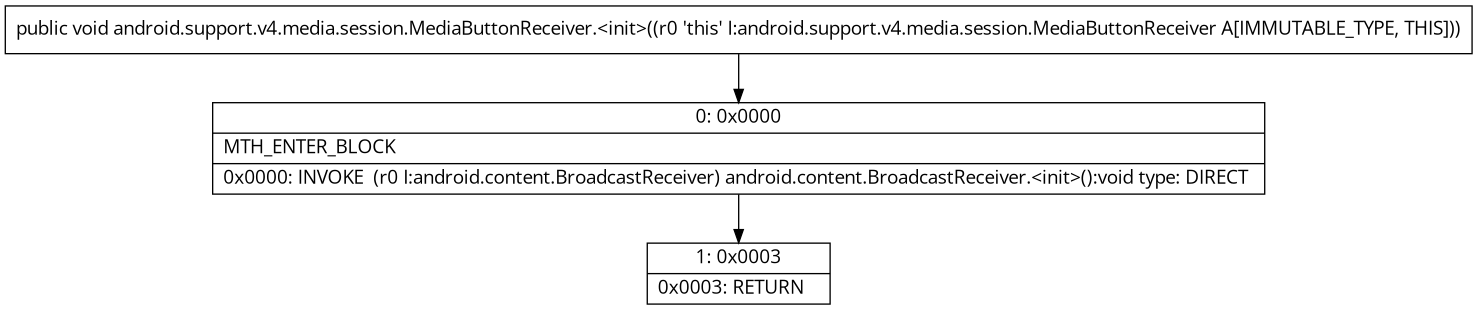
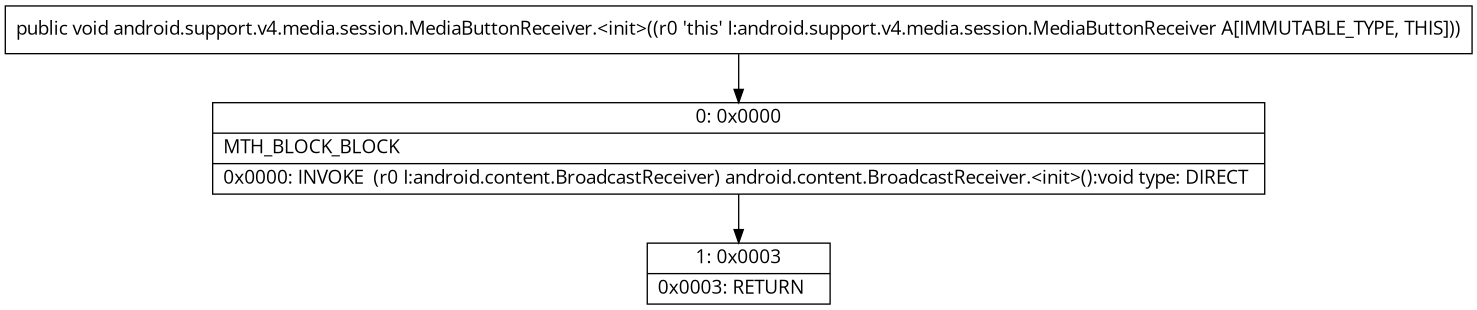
node "0: 0x0000": text "MTH_ENTER_BLOCK" -> "MTH_BLOCK_BLOCK"
